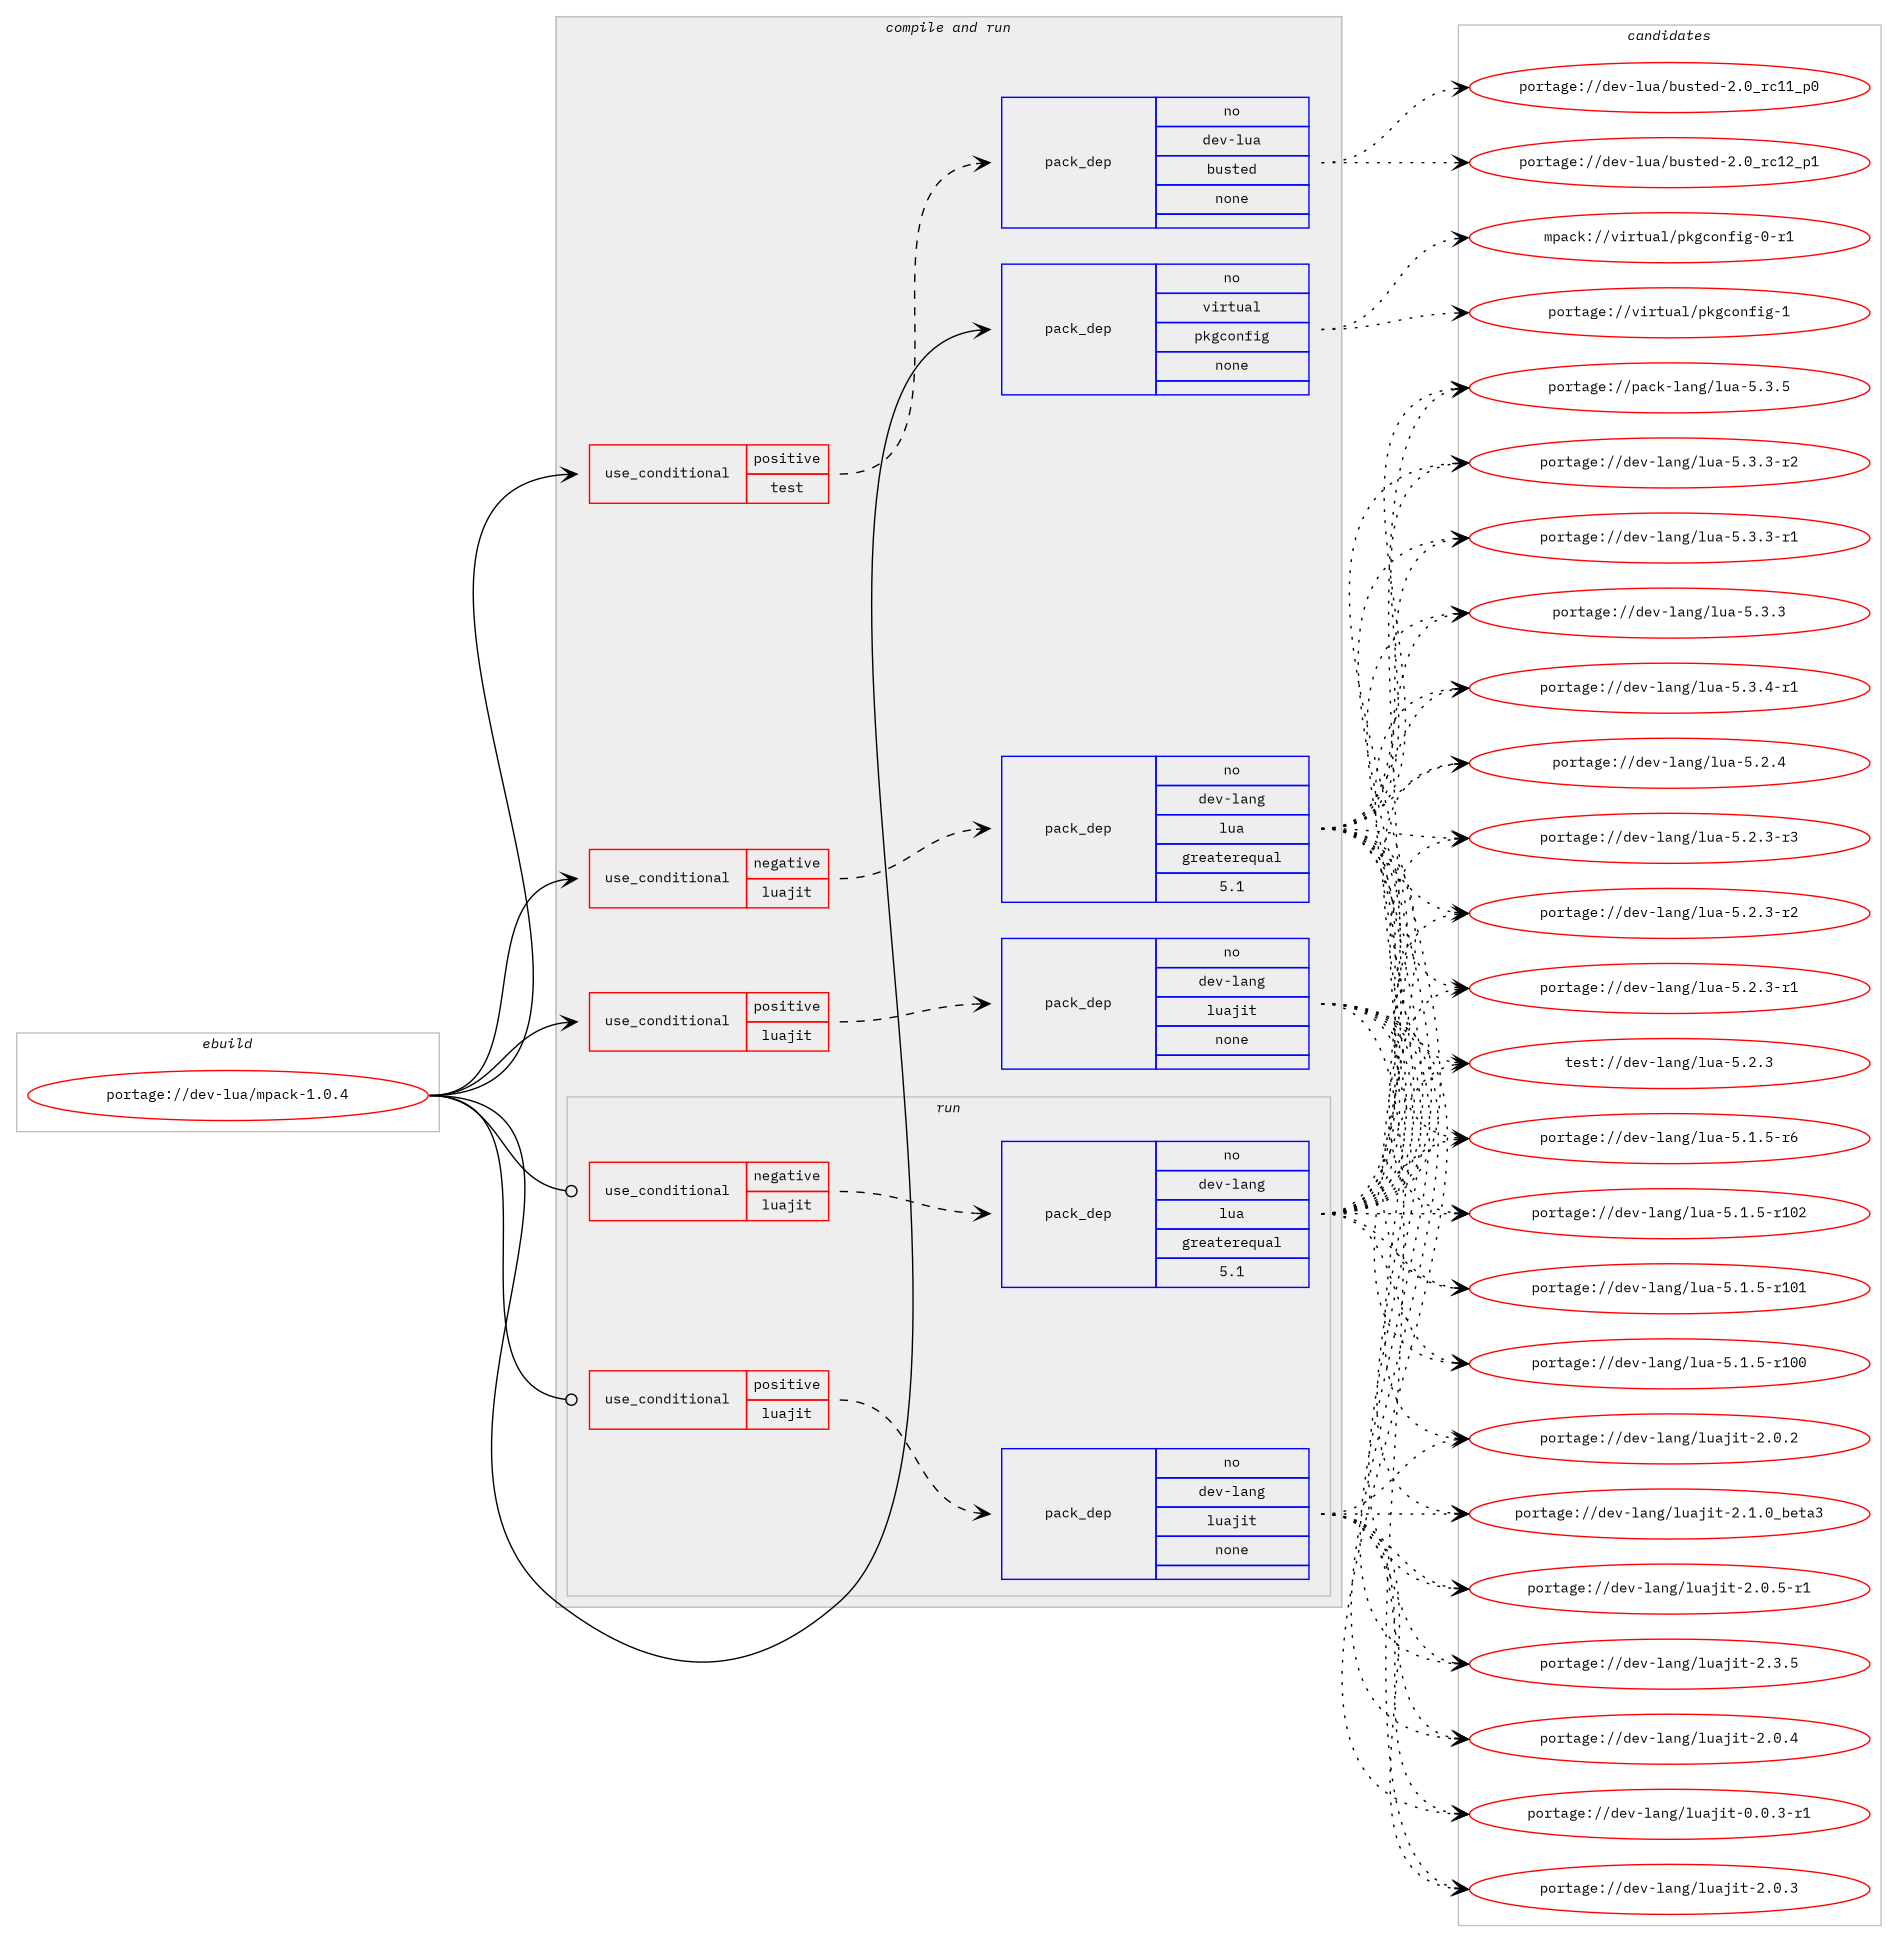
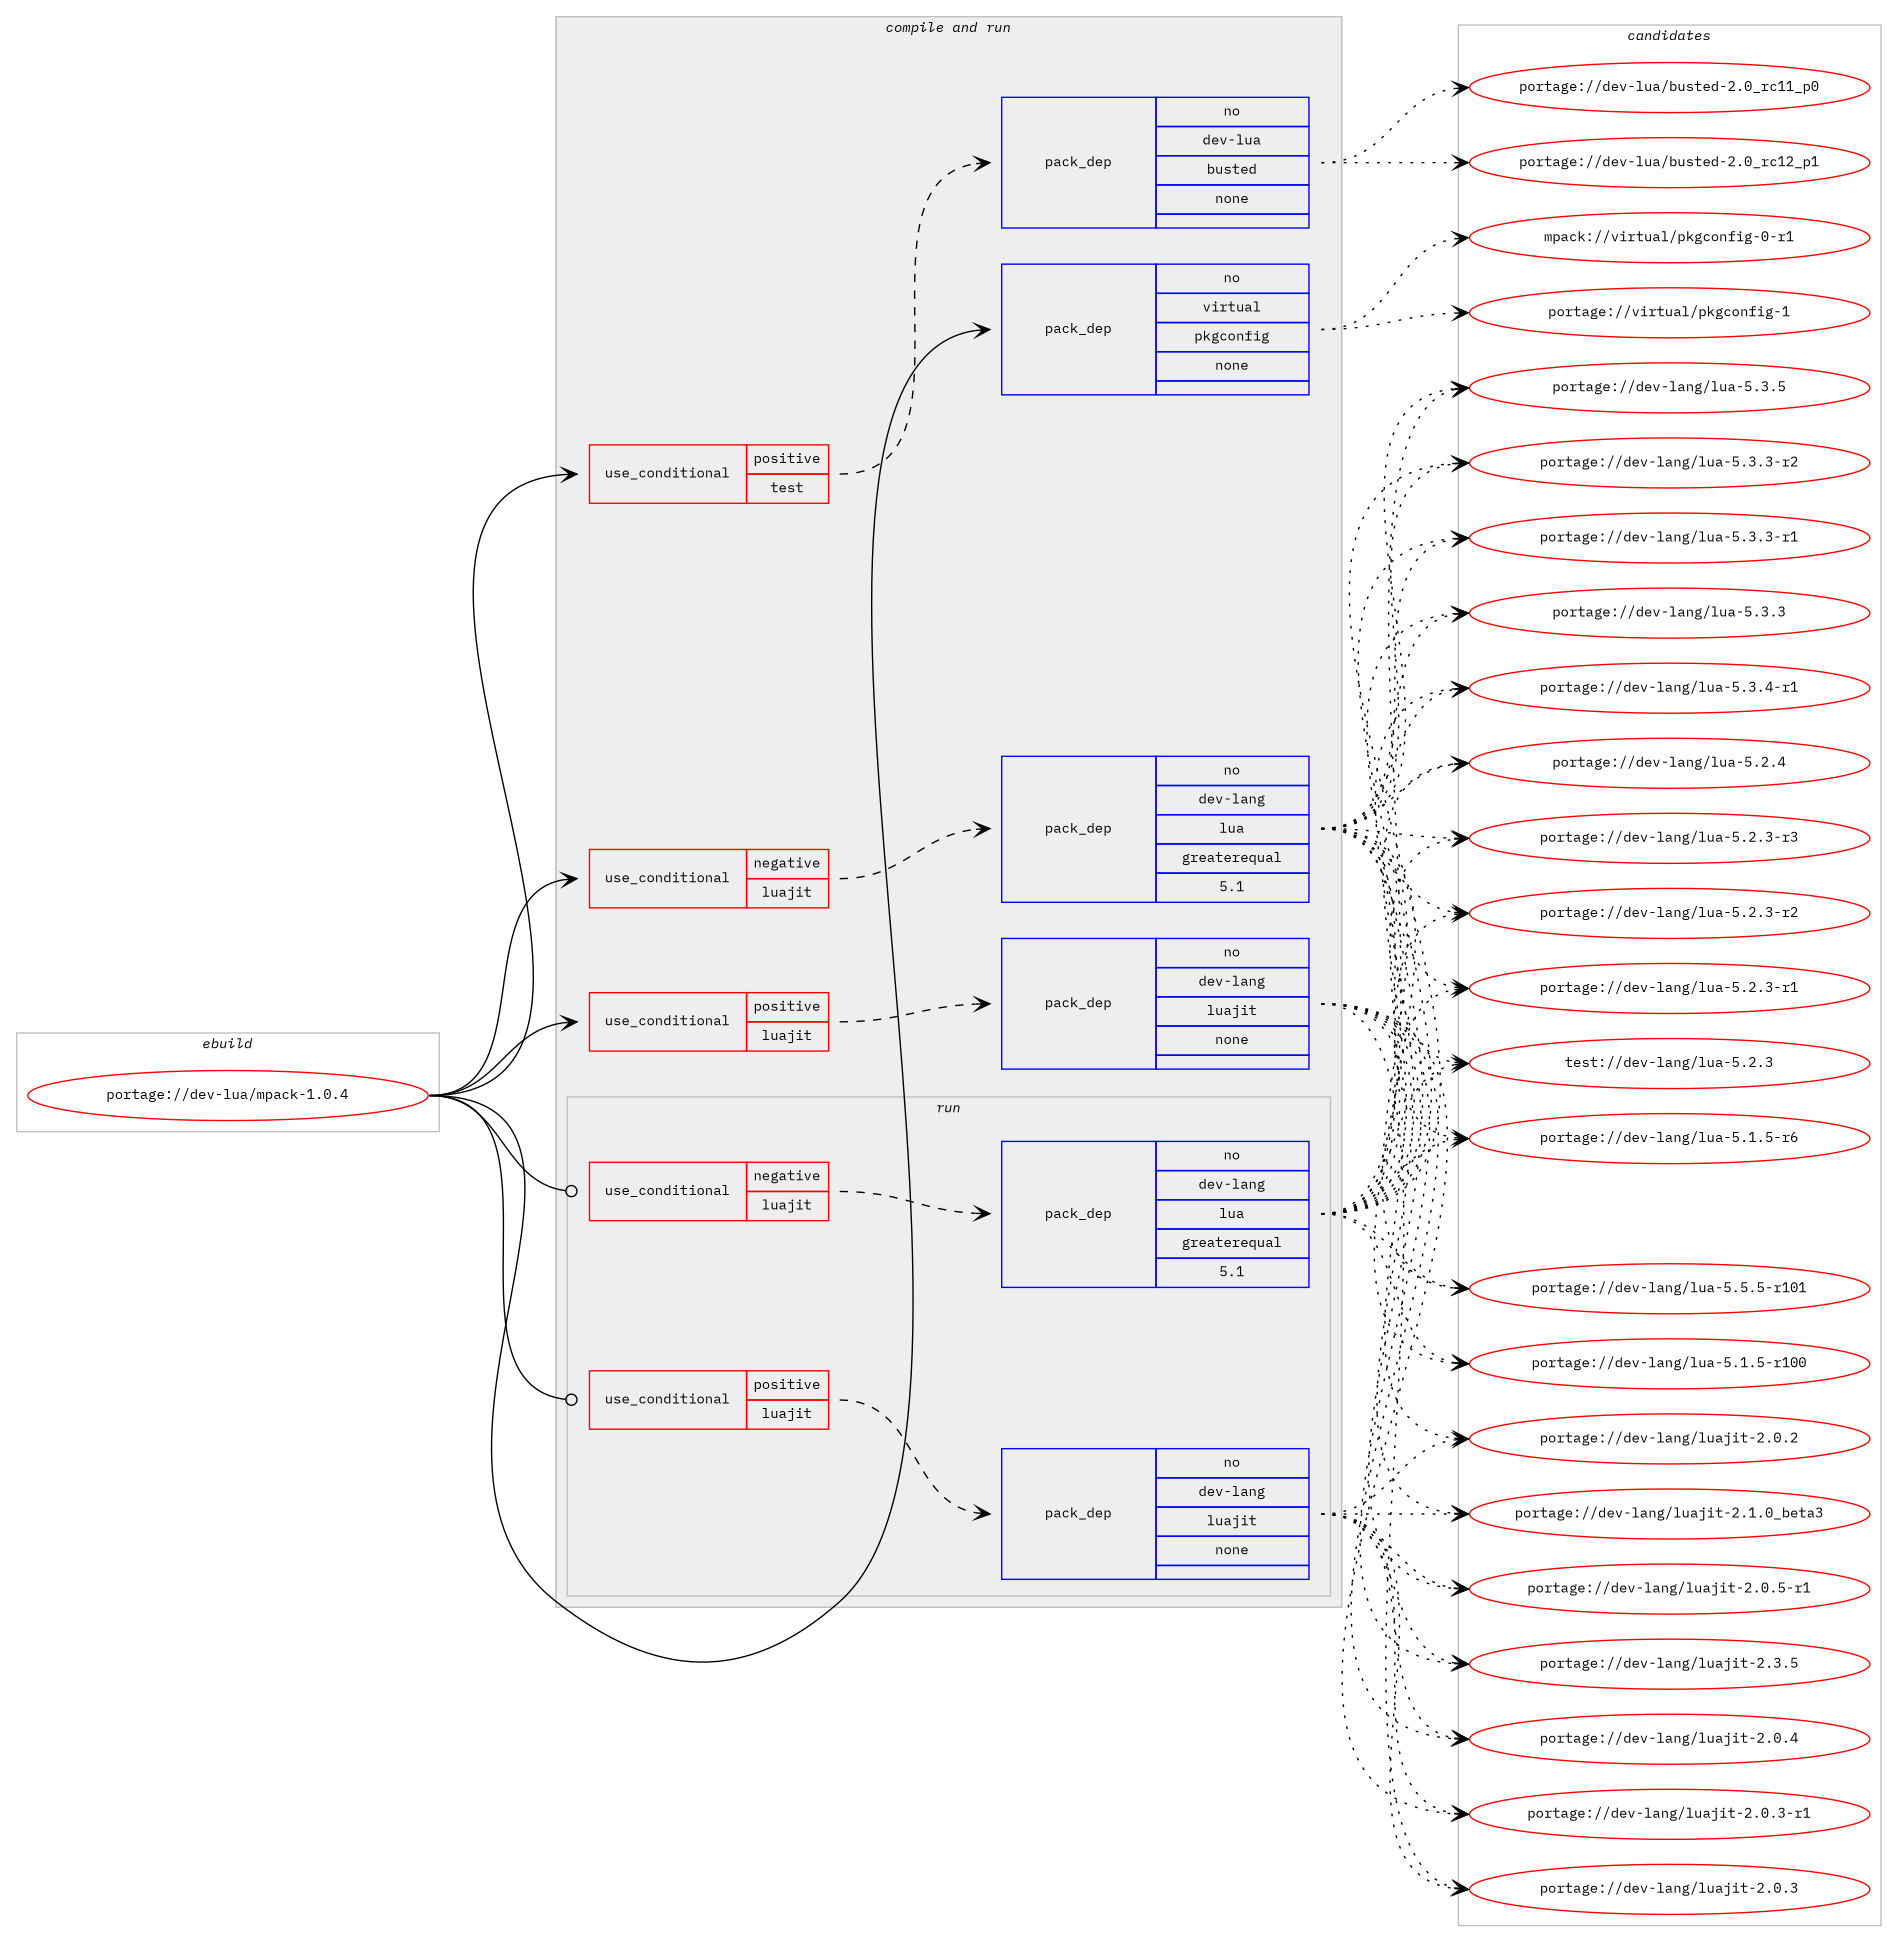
node "portage://pack-lang/lua-5.3.5": label "portage://pack-lang/lua-5.3.5" -> "portage://dev-lang/lua-5.3.5"
node "portage://dev-lang/lua-5.1.5-r102": removed
node "portage://dev-lang/lua-5.1.5-r101": label "portage://dev-lang/lua-5.1.5-r101" -> "portage://dev-lang/lua-5.5.5-r101"
node "portage://dev-lang/luajit-0.0.3-r1": label "portage://dev-lang/luajit-0.0.3-r1" -> "portage://dev-lang/luajit-2.0.3-r1"
